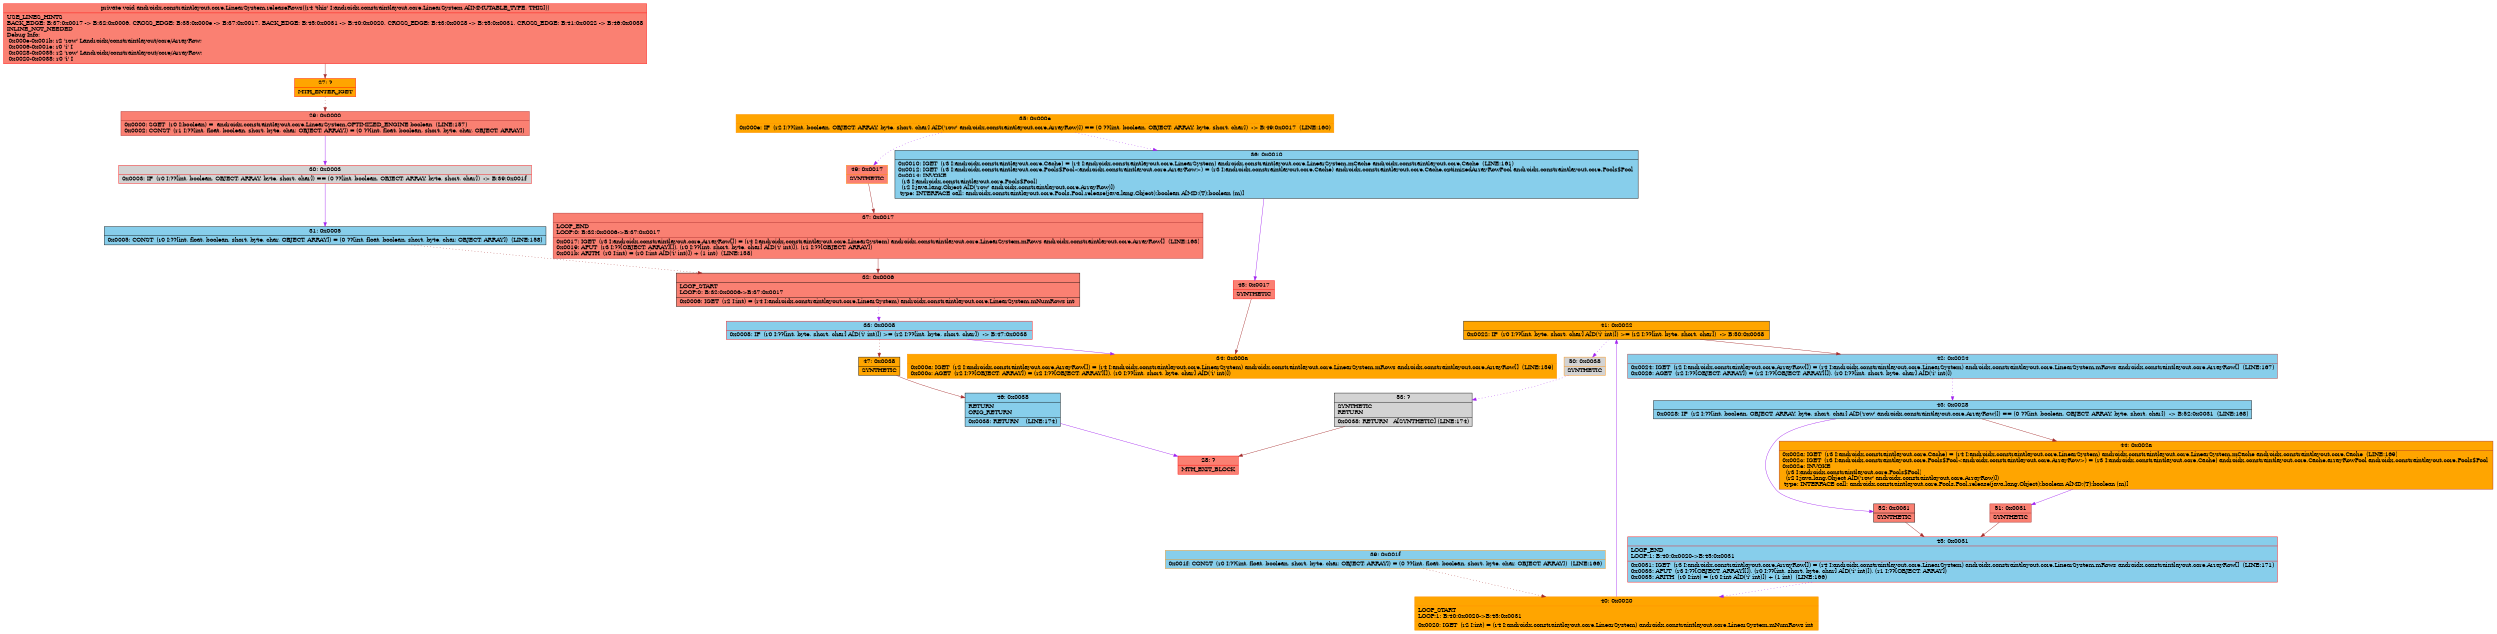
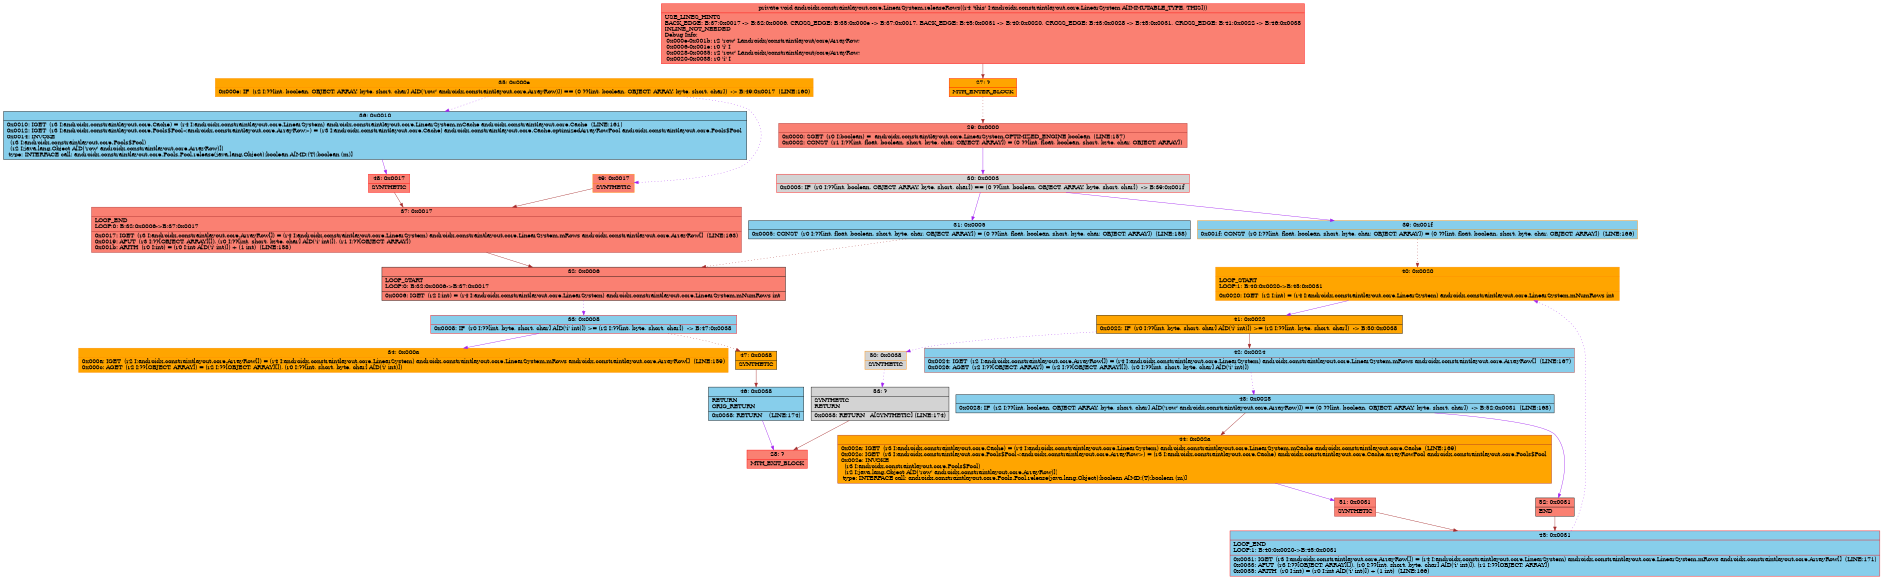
node "27: ?": text "MTH_ENTER_IGET" -> "MTH_ENTER_BLOCK"
edge "30: 0x0003" -> "39: 0x001f": added
edge "48: 0x0017" -> "34: 0x000a": now "48: 0x0017" -> "37: 0x0017"
node "52: 0x0031": text "SYNTHETIC" -> "END"
